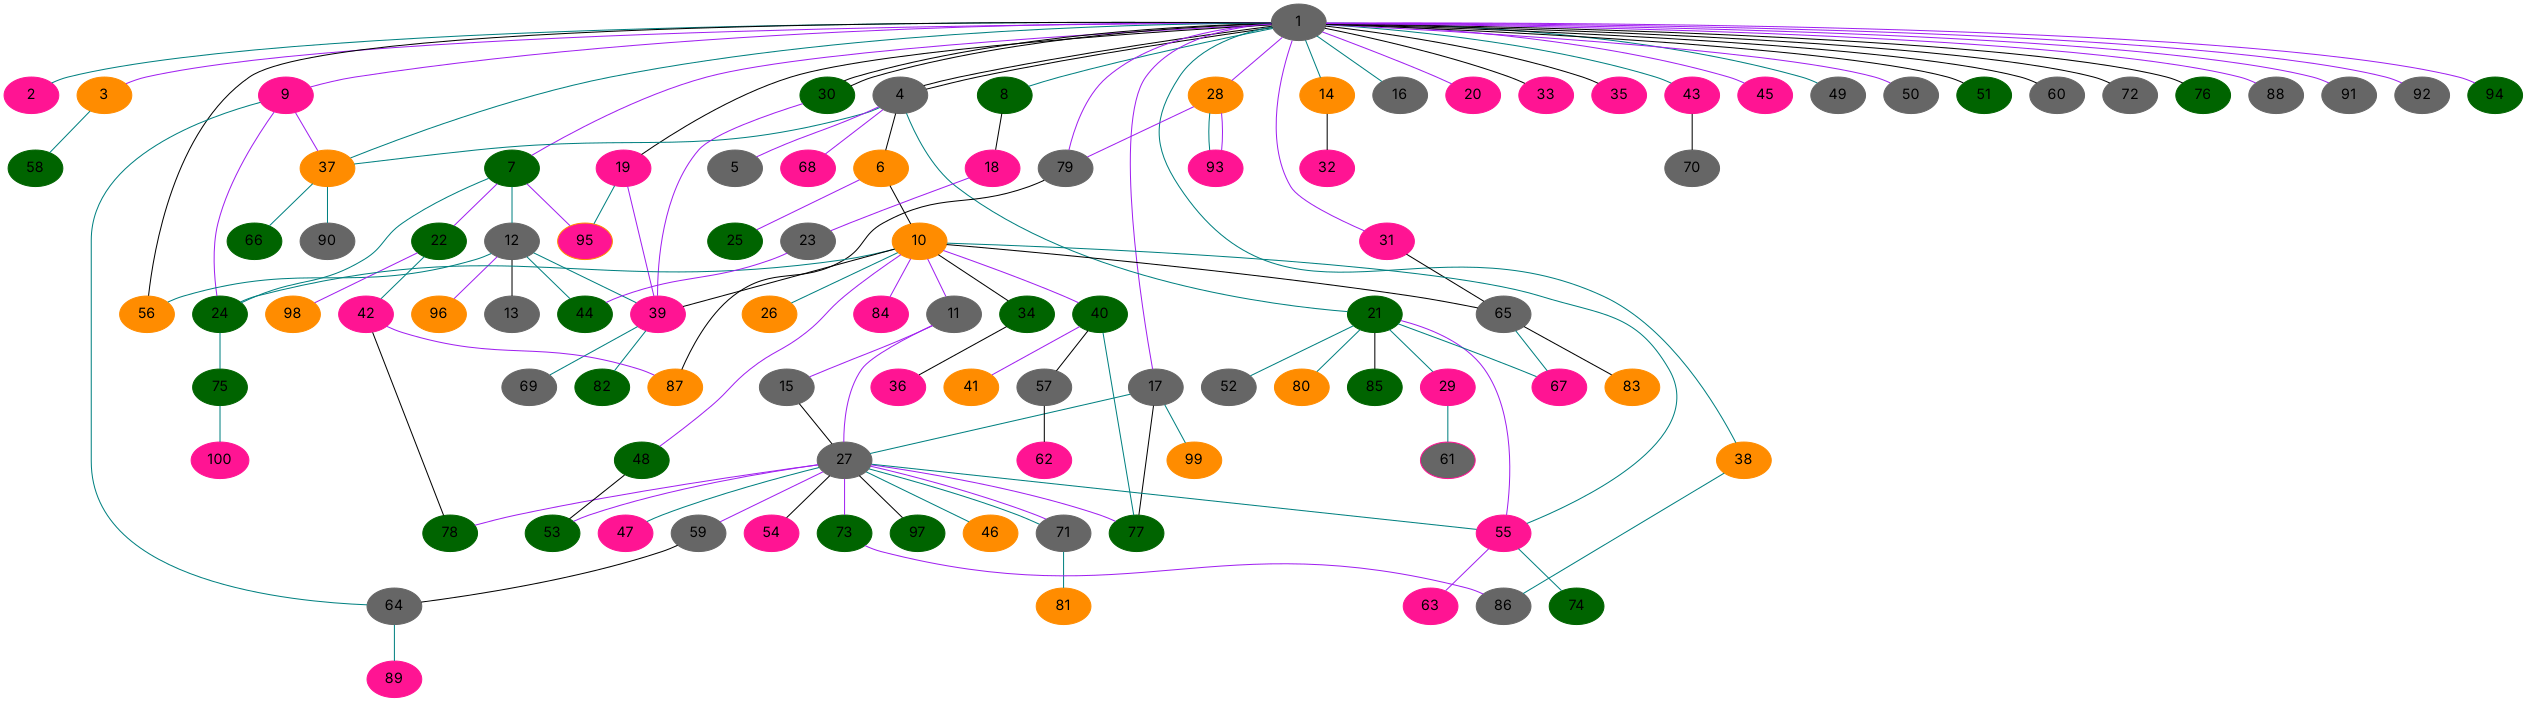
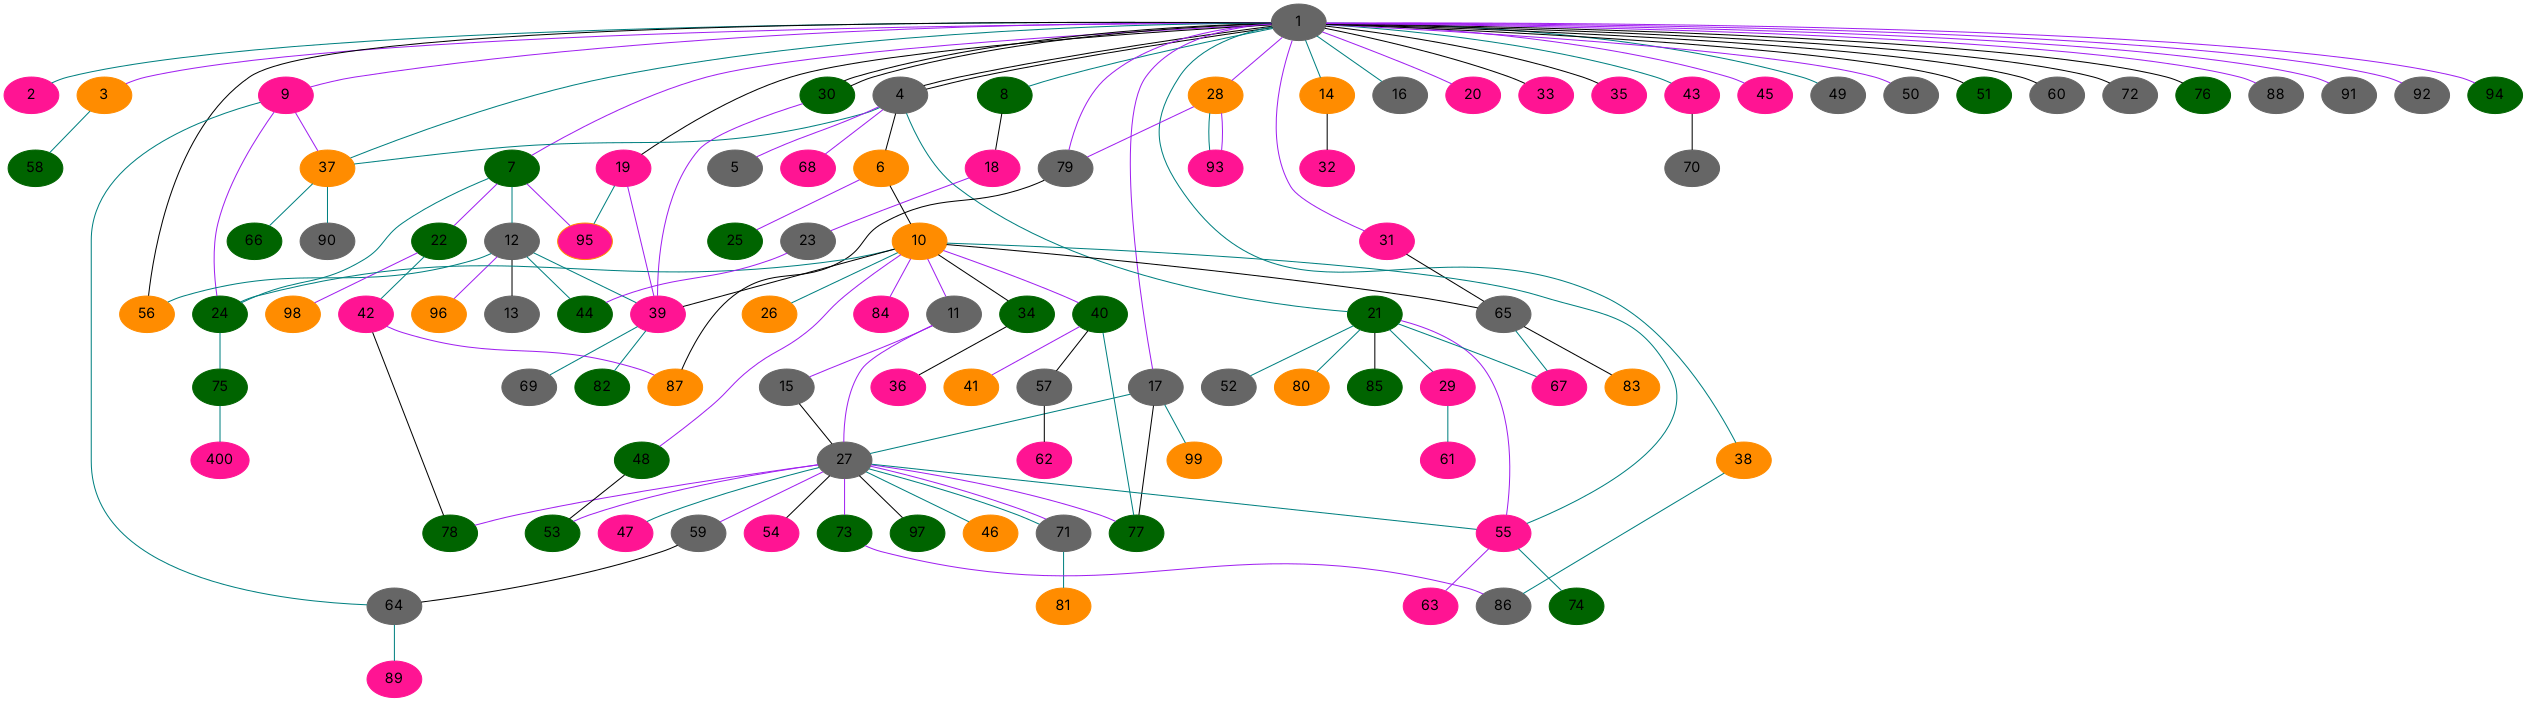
node "100": label "100" -> "400"
node "61": fillcolor gray40 -> deeppink
